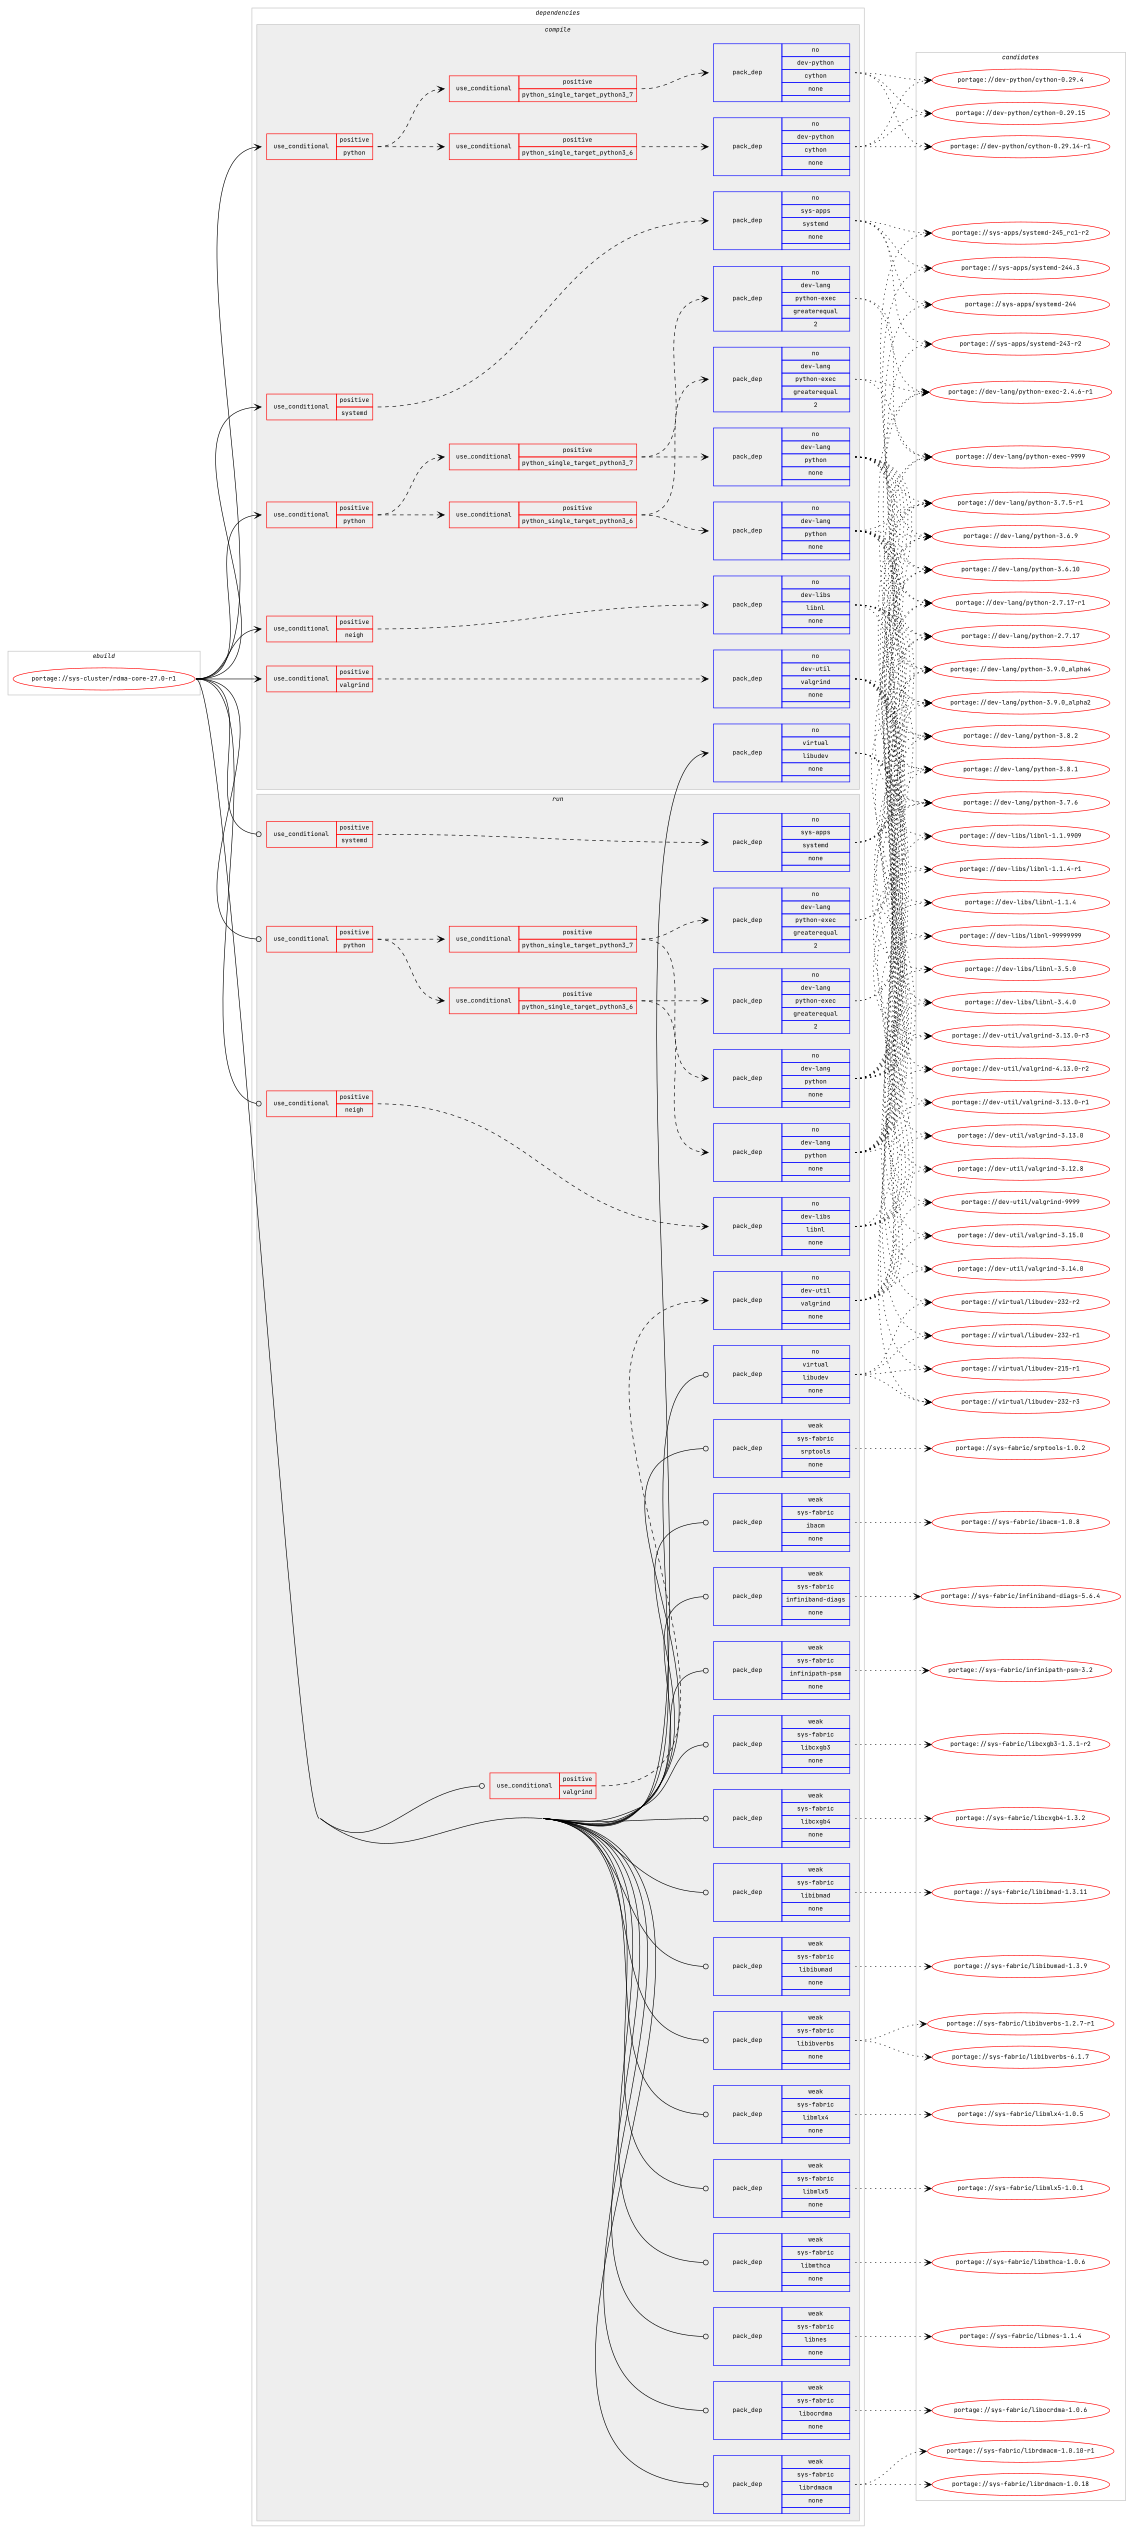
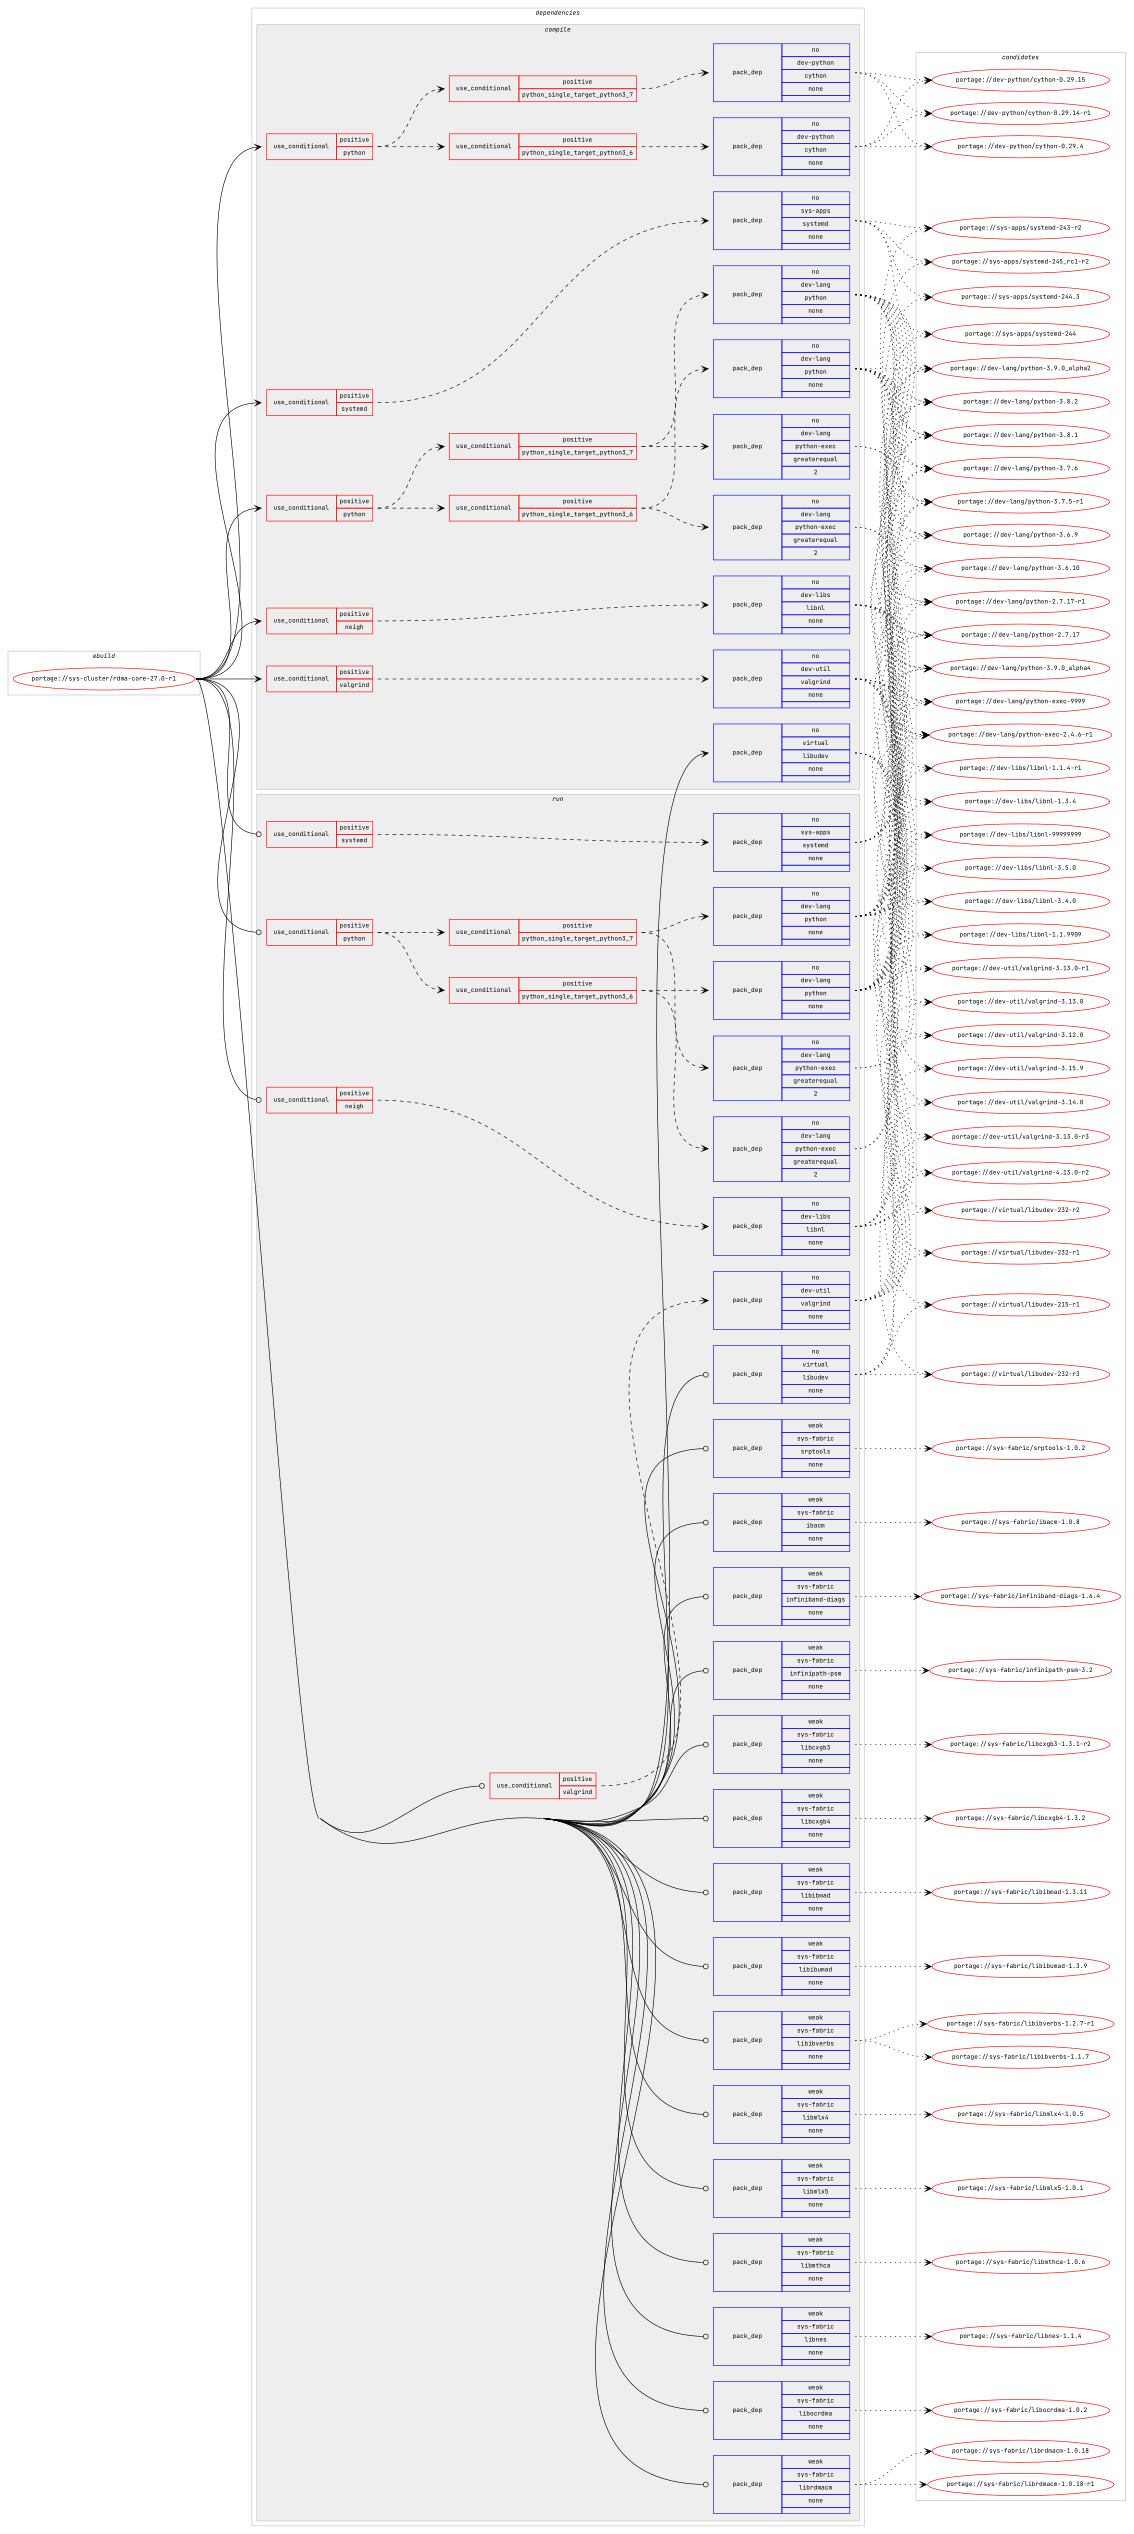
node "portage://dev-libs/libnl-1.1.4": label "portage://dev-libs/libnl-1.1.4" -> "portage://dev-libs/libnl-1.3.4"
node "portage://dev-util/valgrind-3.12.8": label "portage://dev-util/valgrind-3.12.8" -> "portage://dev-util/valgrind-3.12.0"
node "portage://dev-util/valgrind-9999": removed
node "portage://dev-util/valgrind-3.15.0": label "portage://dev-util/valgrind-3.15.0" -> "portage://dev-util/valgrind-3.15.9"
node "portage://sys-fabric/infiniband-diags-5.6.4": label "portage://sys-fabric/infiniband-diags-5.6.4" -> "portage://sys-fabric/infiniband-diags-1.6.4"
node "portage://sys-fabric/libibverbs-6.1.7": label "portage://sys-fabric/libibverbs-6.1.7" -> "portage://sys-fabric/libibverbs-1.1.7"
node "portage://sys-fabric/libocrdma-1.0.6": label "portage://sys-fabric/libocrdma-1.0.6" -> "portage://sys-fabric/libocrdma-1.0.2"
node "portage://sys-fabric/librdmacm-1.0.10-r1": label "portage://sys-fabric/librdmacm-1.0.10-r1" -> "portage://sys-fabric/librdmacm-1.0.18-r1"
